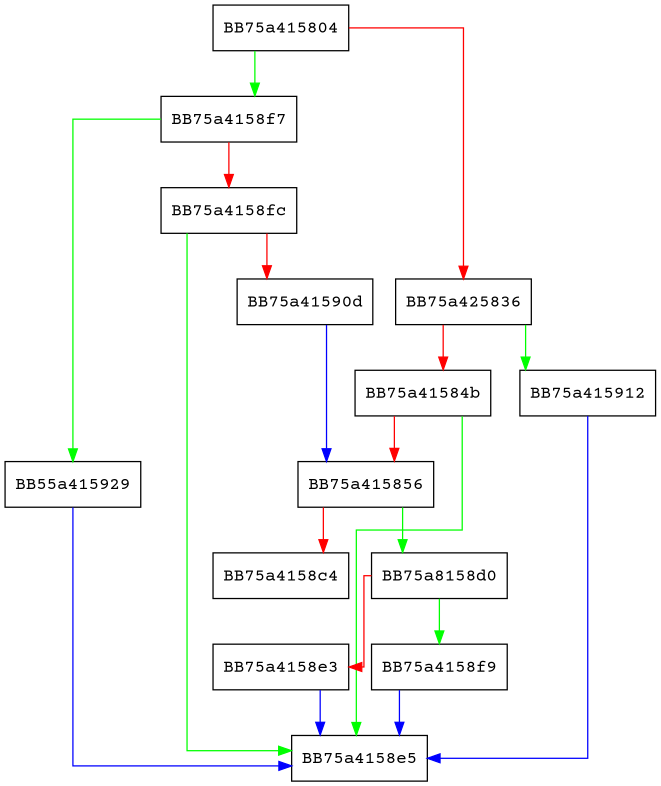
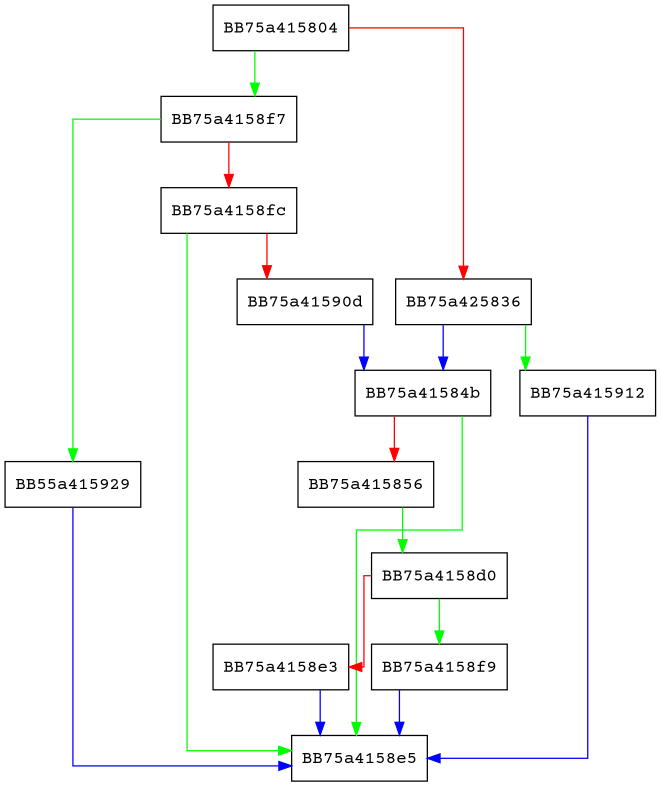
edge "BB75a425836" -> "BB75a41584b": color red -> blue
edge "BB75a41590d" -> "BB75a415856": now "BB75a41590d" -> "BB75a41584b"
node "BB75a4158c4": removed
node "BB75a8158d0": label "BB75a8158d0" -> "BB75a4158d0"
